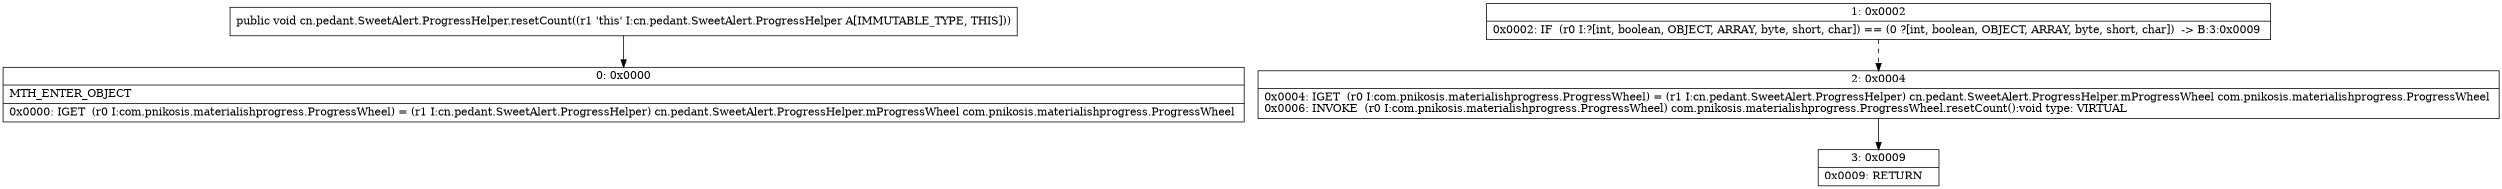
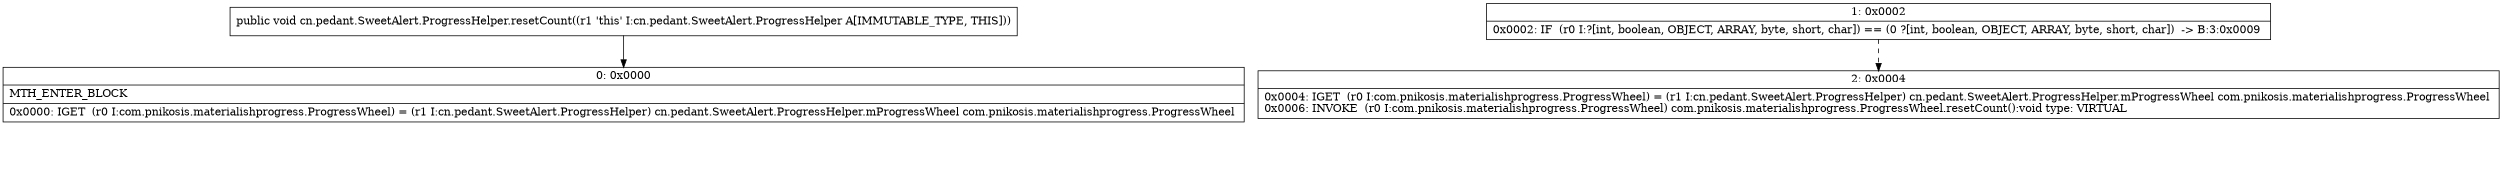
node "0: 0x0000": text "MTH_ENTER_OBJECT" -> "MTH_ENTER_BLOCK"
node "3: 0x0009": removed
